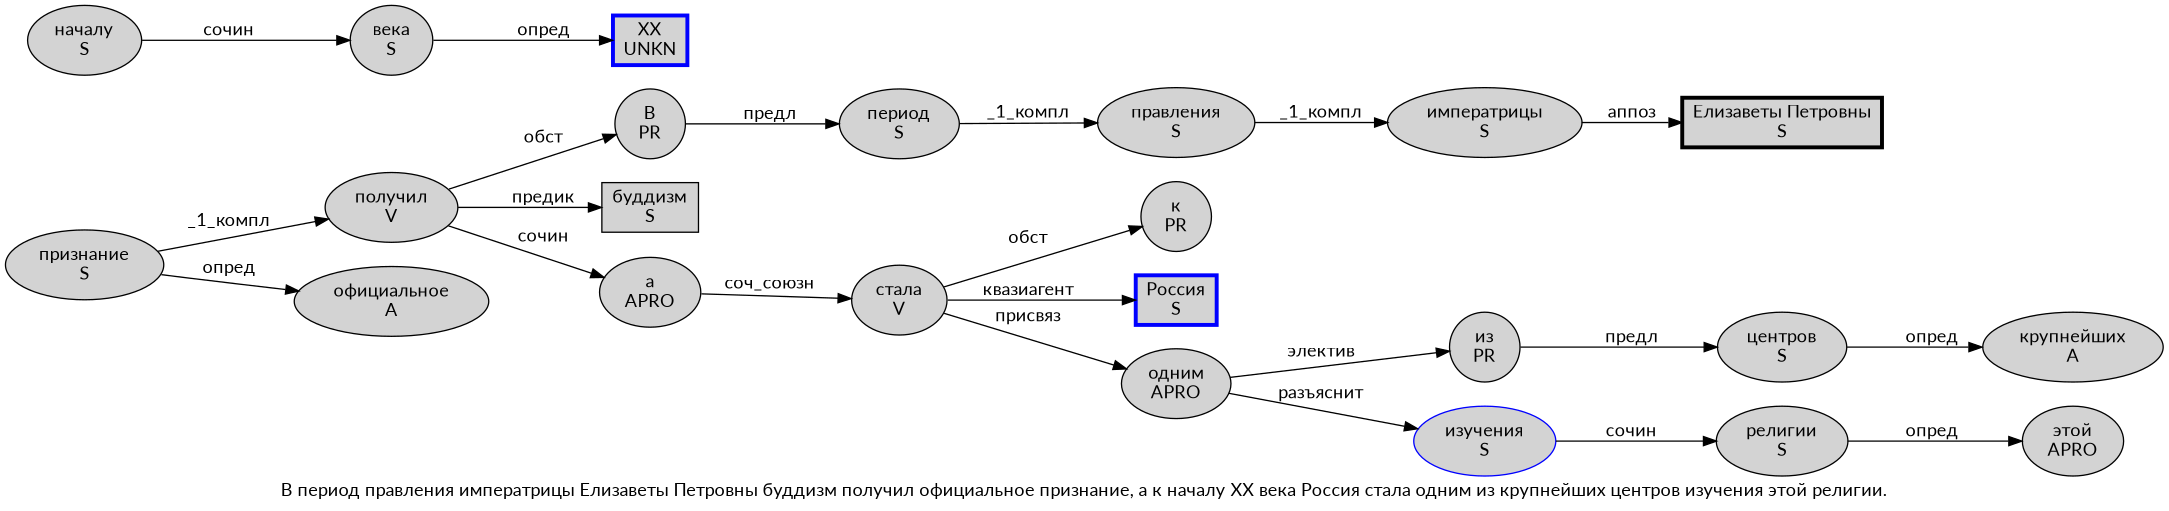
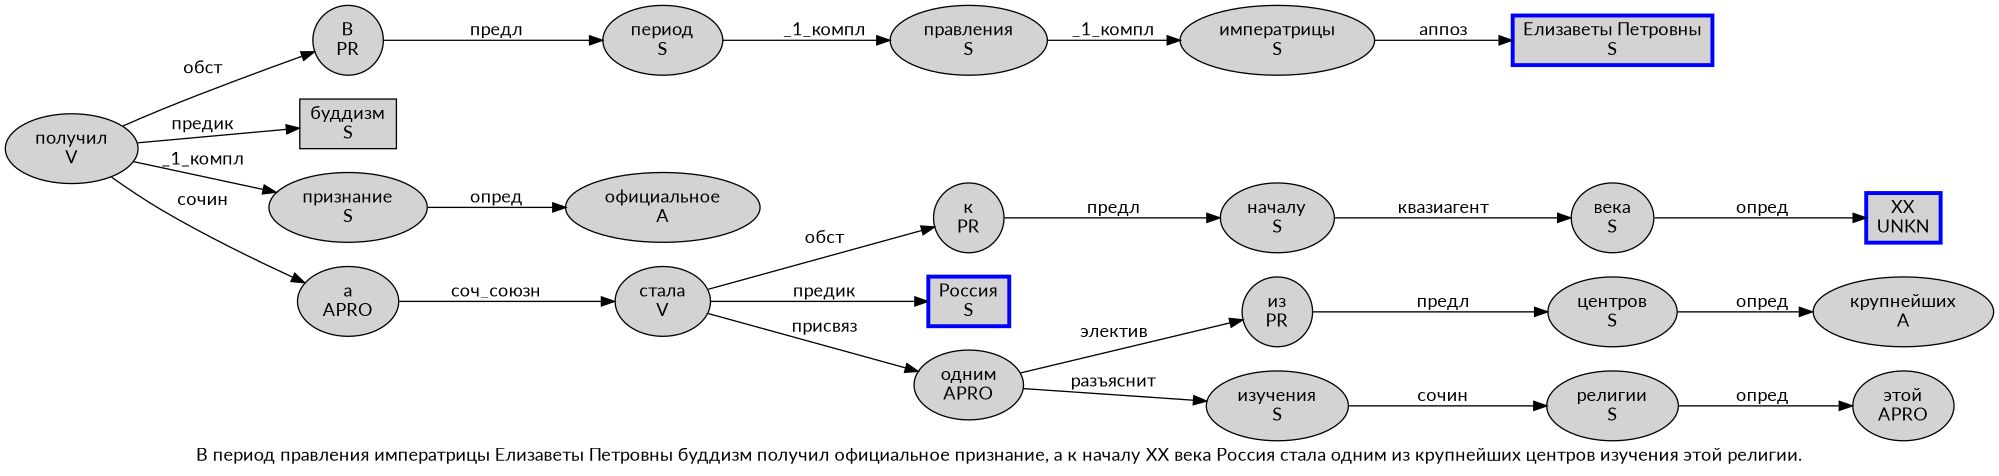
edge "началу S" -> "века S": label "сочин" -> "квазиагент"
node "Елизаветы Петровны S": color black -> blue
edge "к PR" -> "началу S": added, label "предл"
edge "признание S" -> "получил V": reversed
edge "стала V" -> "Россия S": label "квазиагент" -> "предик"
node "изучения S": color blue -> black
